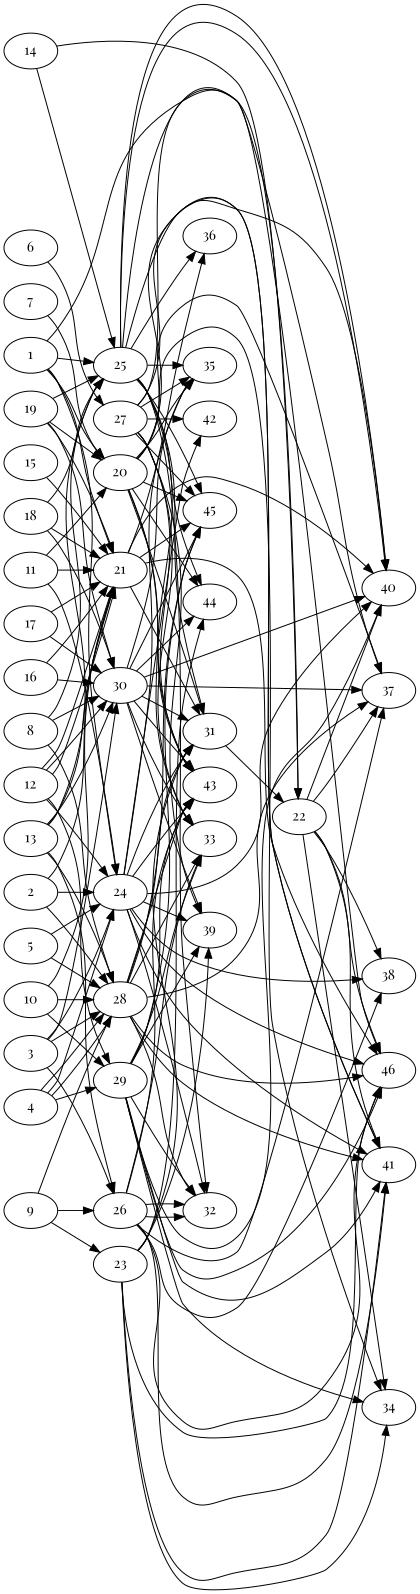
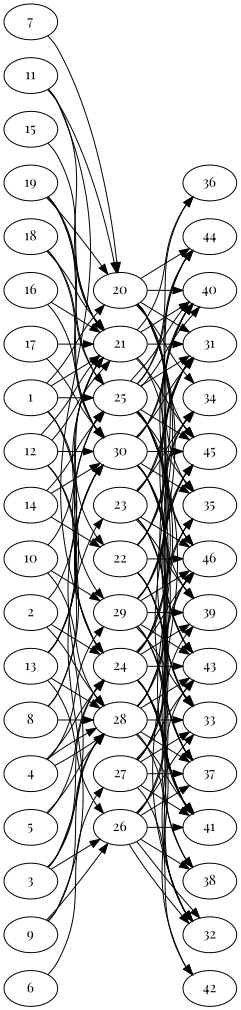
edge "14" -> "30": added
edge "23" -> "33": added
edge "31" -> "22": reversed
